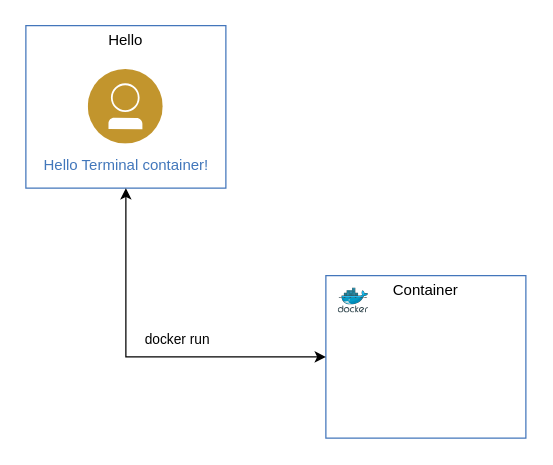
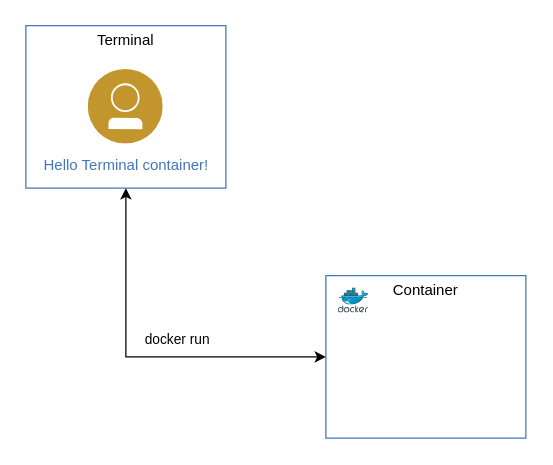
node "Hello": label "Hello" -> "Terminal"
